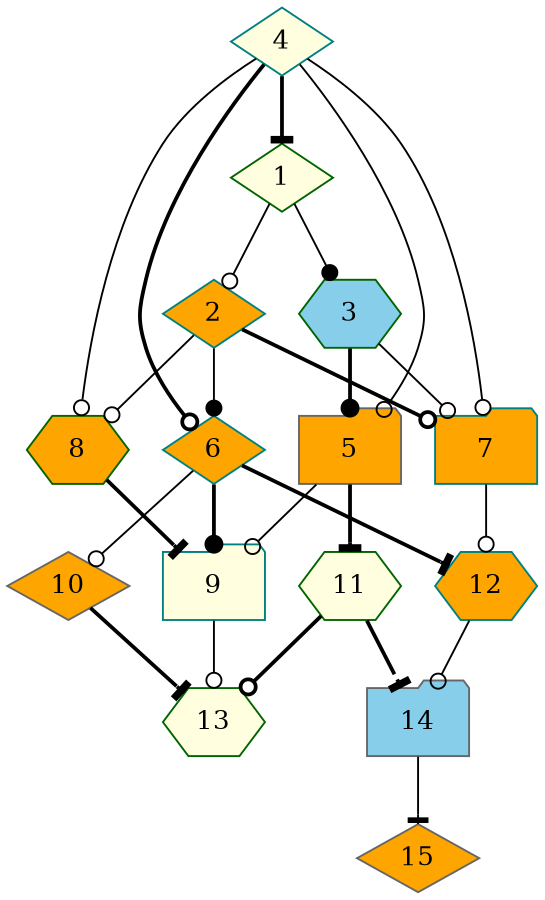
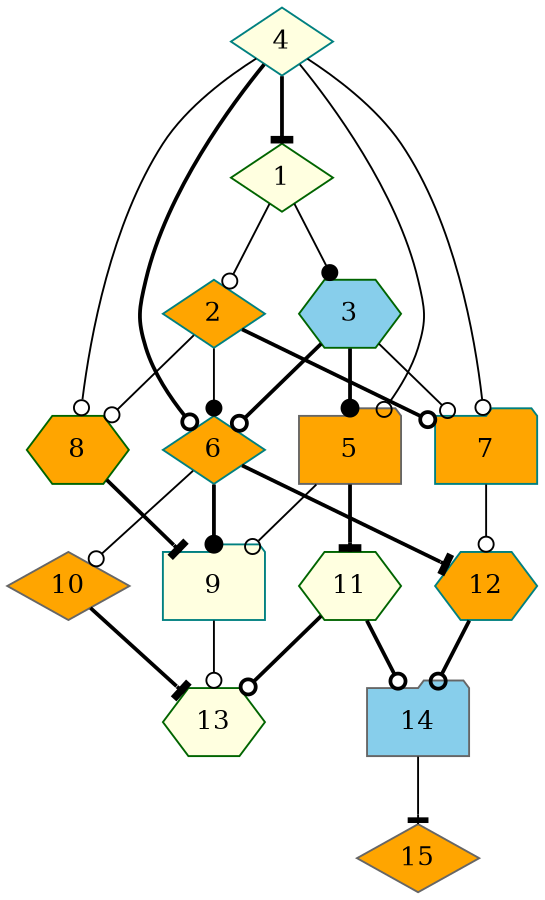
edge "3" -> "6": added
edge "11" -> "14": arrowhead tee -> odot
edge "12" -> "14": style solid -> bold
